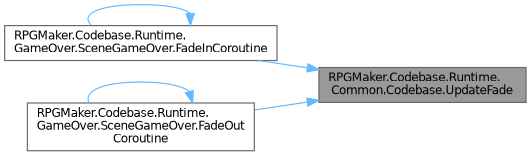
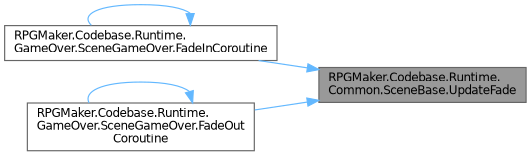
node "RPGMaker.Codebase.Runtime. Common.Codebase.UpdateFade": label "RPGMaker.Codebase.Runtime. Common.Codebase.UpdateFade" -> "RPGMaker.Codebase.Runtime. Common.SceneBase.UpdateFade"
